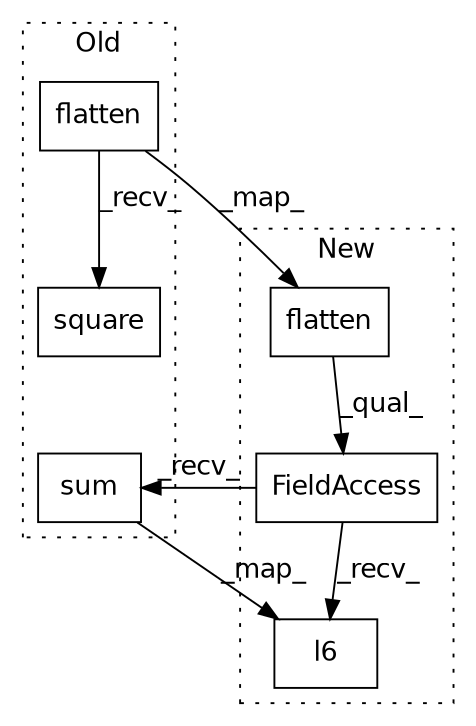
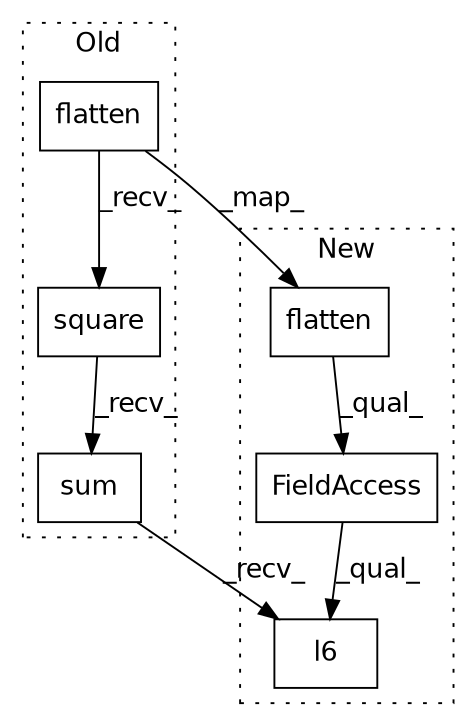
edge "FieldAccess" -> "sum": now "square" -> "sum"
edge "sum" -> "l6": label "_map_" -> "_recv_"
edge "FieldAccess" -> "l6": label "_recv_" -> "_qual_"
